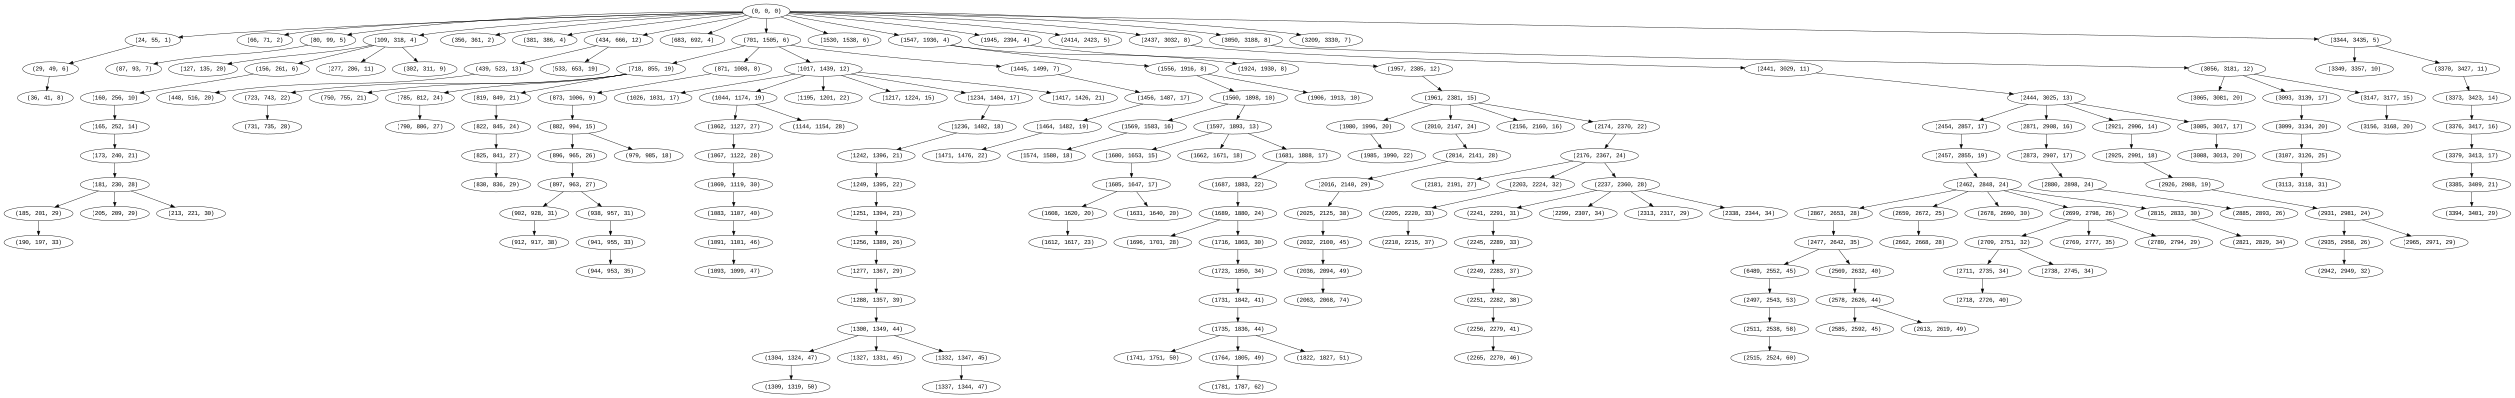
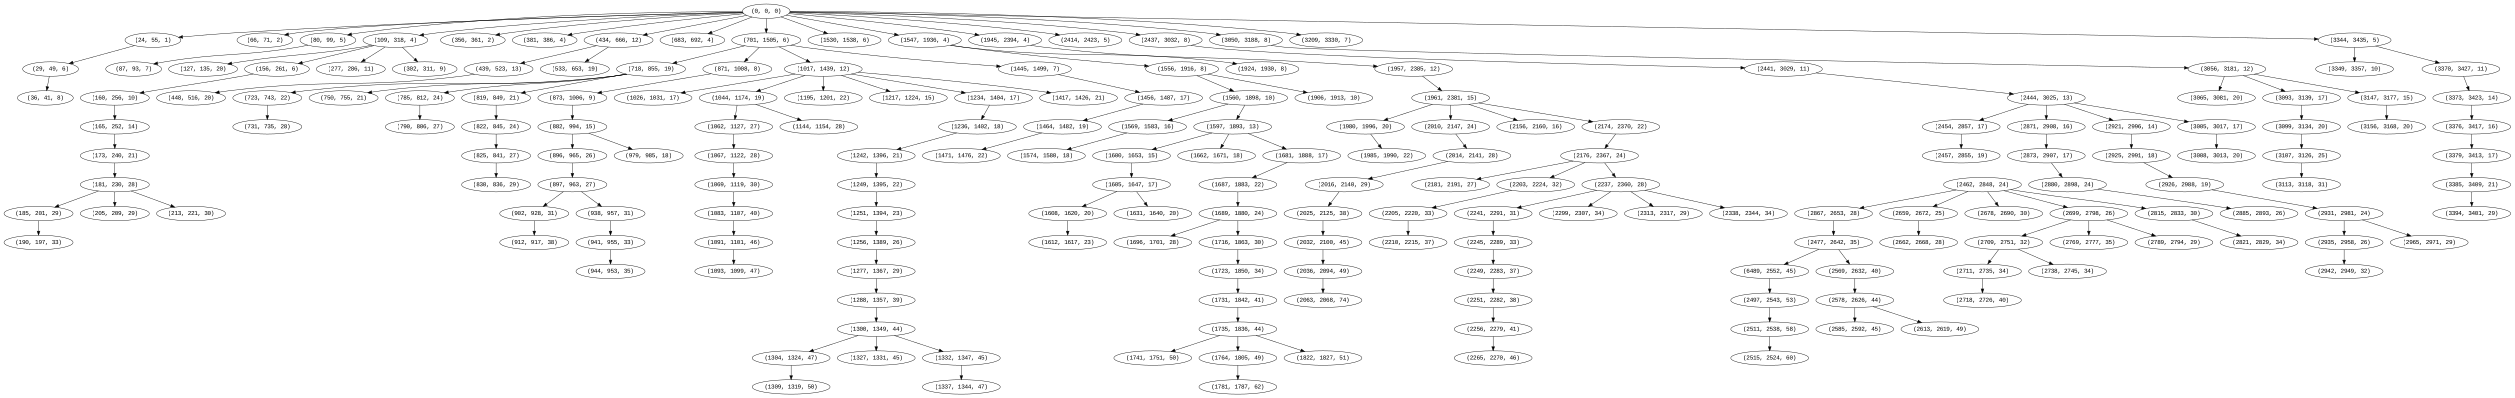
edge "(2457, 2855, 19)" -> "(2462, 2848, 24)": removed
